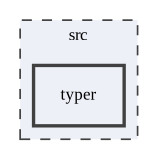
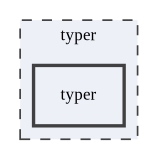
cluster "src": label "src" -> "typer"
